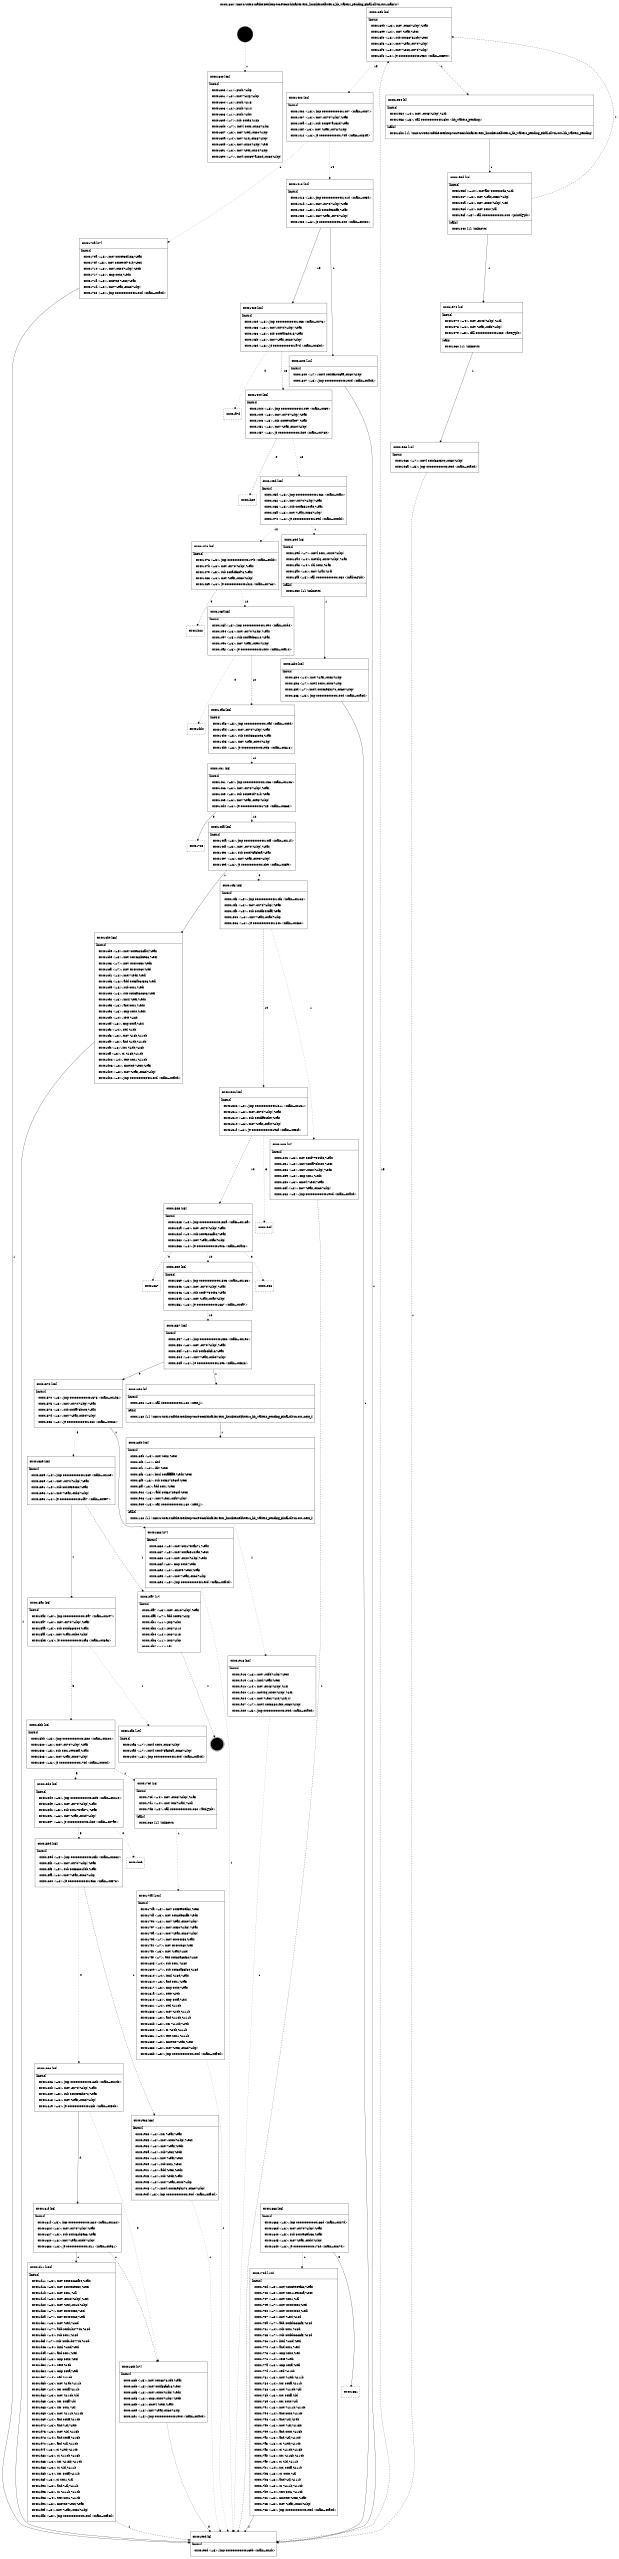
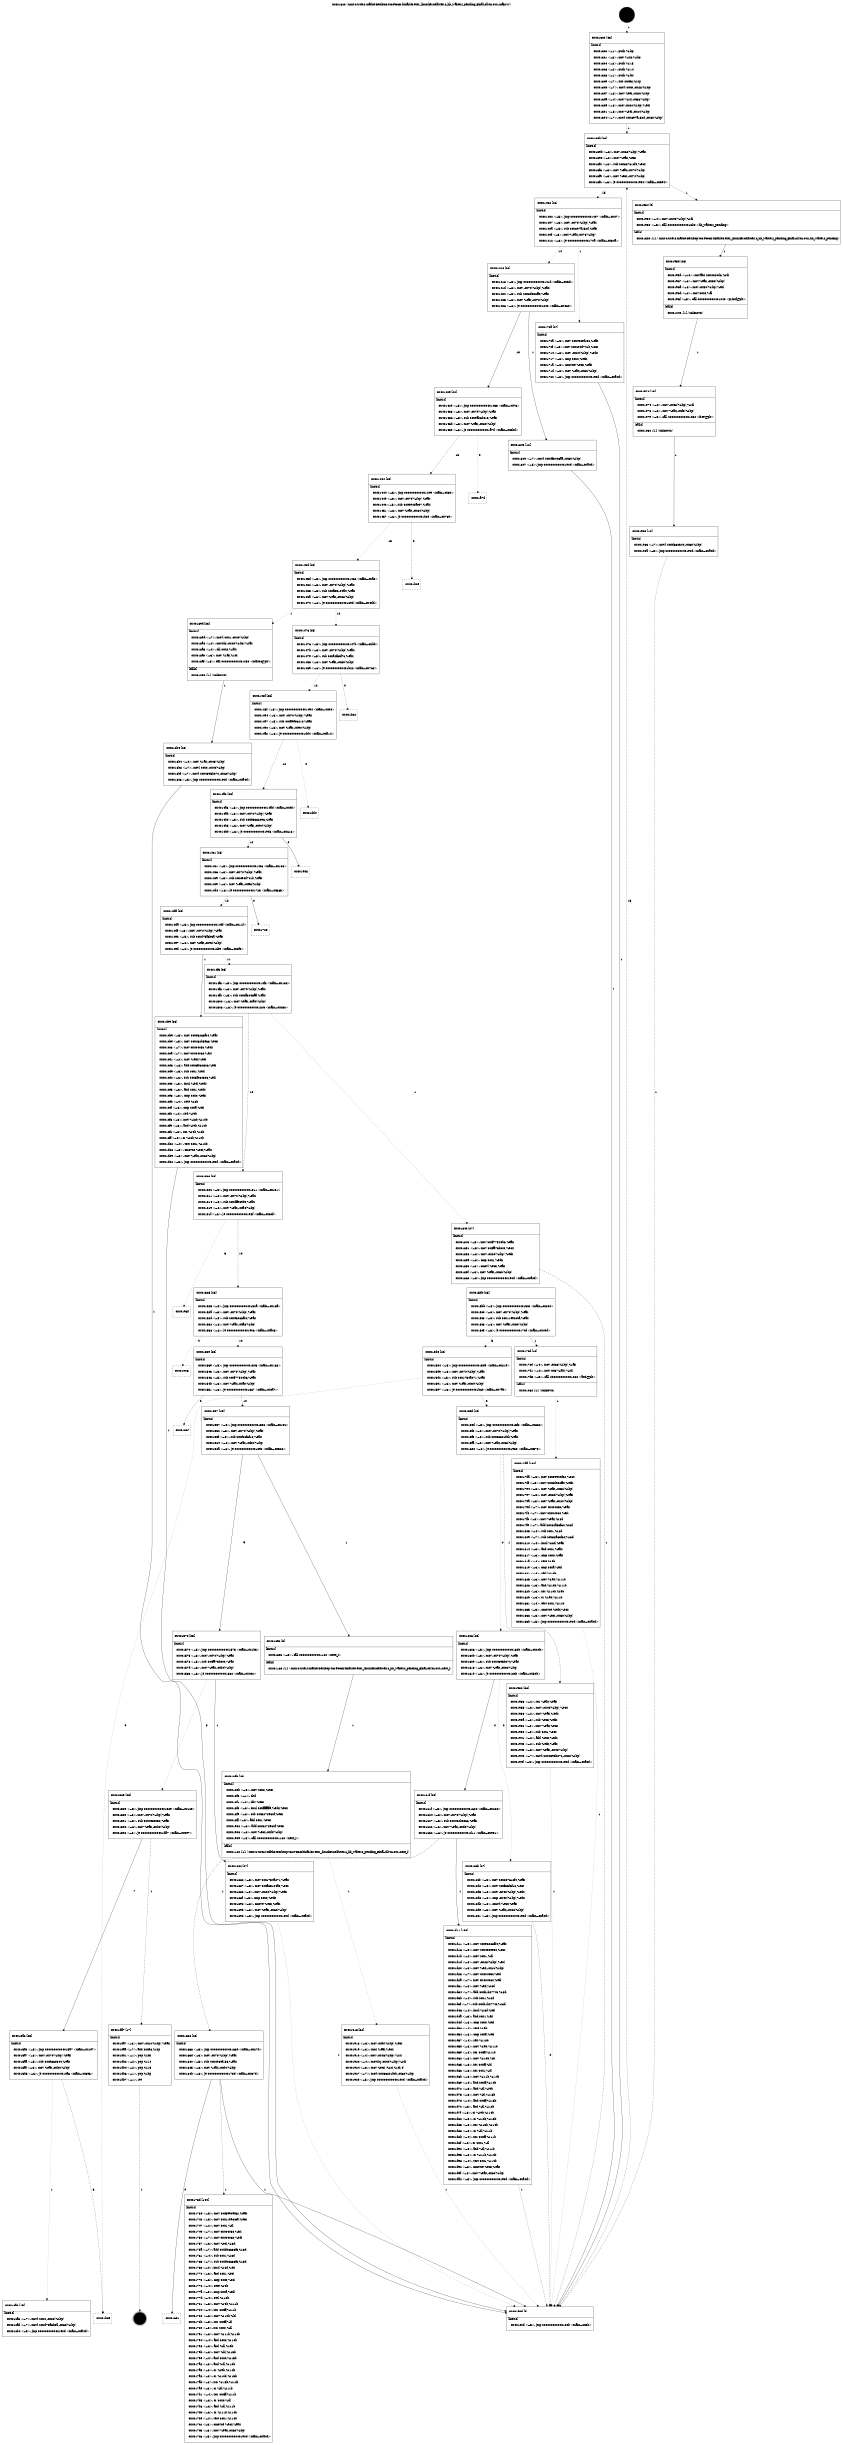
edge "0x40195d [23]" -> "0x4013eb [23]": now "0x4013c0 [43]" -> "0x4013eb [23]"
node "0x4019d8": added
edge "0x4014da [25]" -> "0x4014f3 [25]": label " 0" -> " 11"
edge "0x401525 [25]" -> "0x401867": now "0x40153e [25]" -> "0x401867"
edge "0x4015a2 [25]" -> "0x4015bb [25]": now "0x4015a2 [25]" -> "0x401b69"
edge "0x40161f [25]" -> "0x4018cb [27]": now "0x40161f [25]" -> "0x401638 [25]"
edge "0x40173d [144]" -> "0x401e0d [5]": now "0x401638 [25]" -> "0x401e0d [5]"
